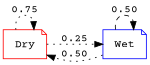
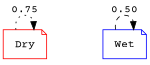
edge "Dry" -> "Wet": removed, label "0.25"
edge "Wet" -> "Dry": removed, label "0.50"
